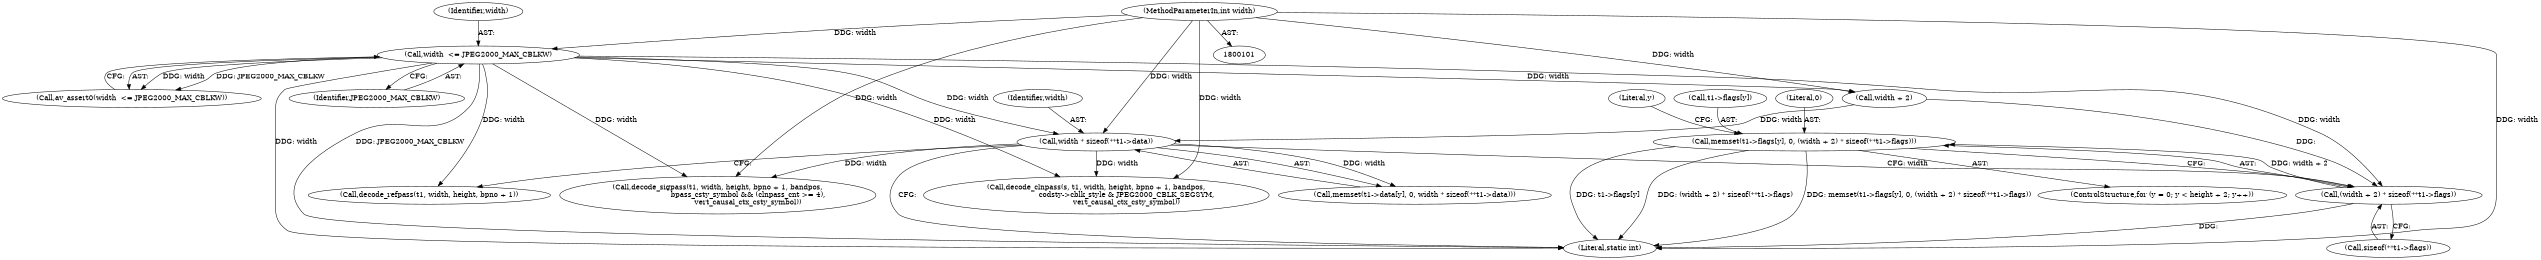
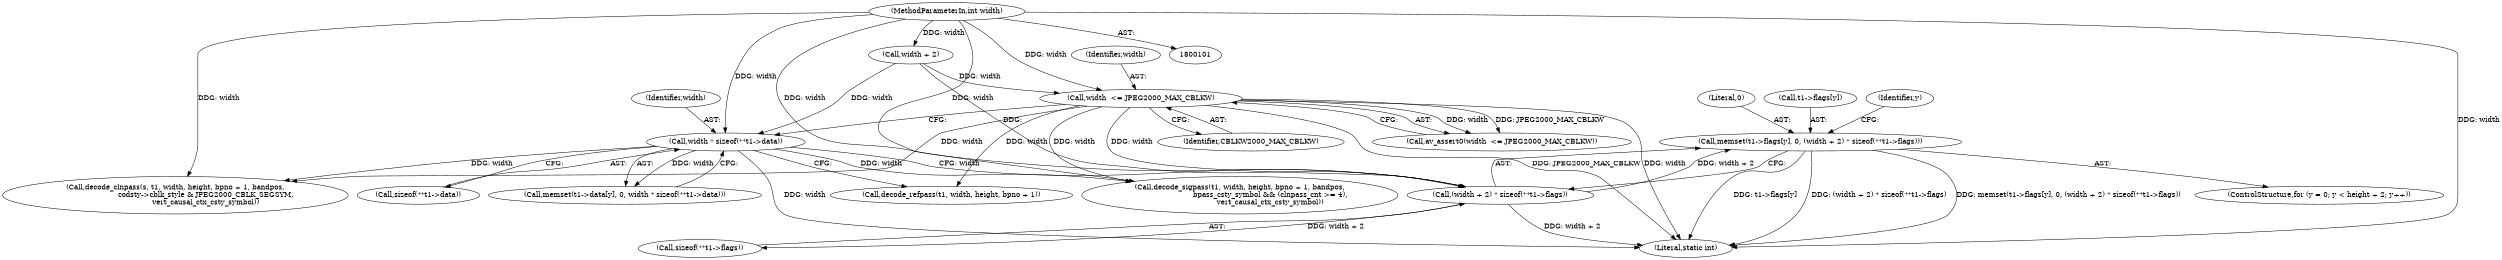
edge "(Call,width  <= JPEG2000_MAX_CBLKW)" -> "(Call,width + 2)": reversed
node "(Identifier,JPEG2000_MAX_CBLKW)": label "(Identifier,JPEG2000_MAX_CBLKW)" -> "(Identifier,CBLKW2000_MAX_CBLKW)"
edge "(Call,width  <= JPEG2000_MAX_CBLKW)" -> "(Call,width * sizeof(**t1->data))": label "DDG: width" -> "CFG: "
node "(Literal,y)": label "(Literal,y)" -> "(Identifier,y)"
edge "(MethodParameterIn,int width)" -> "(Call,(width + 2) * sizeof(**t1->flags))": added, label "DDG: width"
edge "(Call,memset(t1->data[y], 0, width * sizeof(**t1->data)))" -> "(Call,width * sizeof(**t1->data))": label "AST: " -> "CFG: "
node "(Call,sizeof(**t1->data))": added
edge "(Call,width * sizeof(**t1->data))" -> "(Literal,static int)": label "CFG: " -> "DDG: width"
edge "(Call,(width + 2) * sizeof(**t1->flags))" -> "(Literal,static int)": label "DDG: " -> "DDG: width + 2"
edge "(Call,(width + 2) * sizeof(**t1->flags))" -> "(Call,sizeof(**t1->flags))": label "CFG: " -> "DDG: width + 2"
